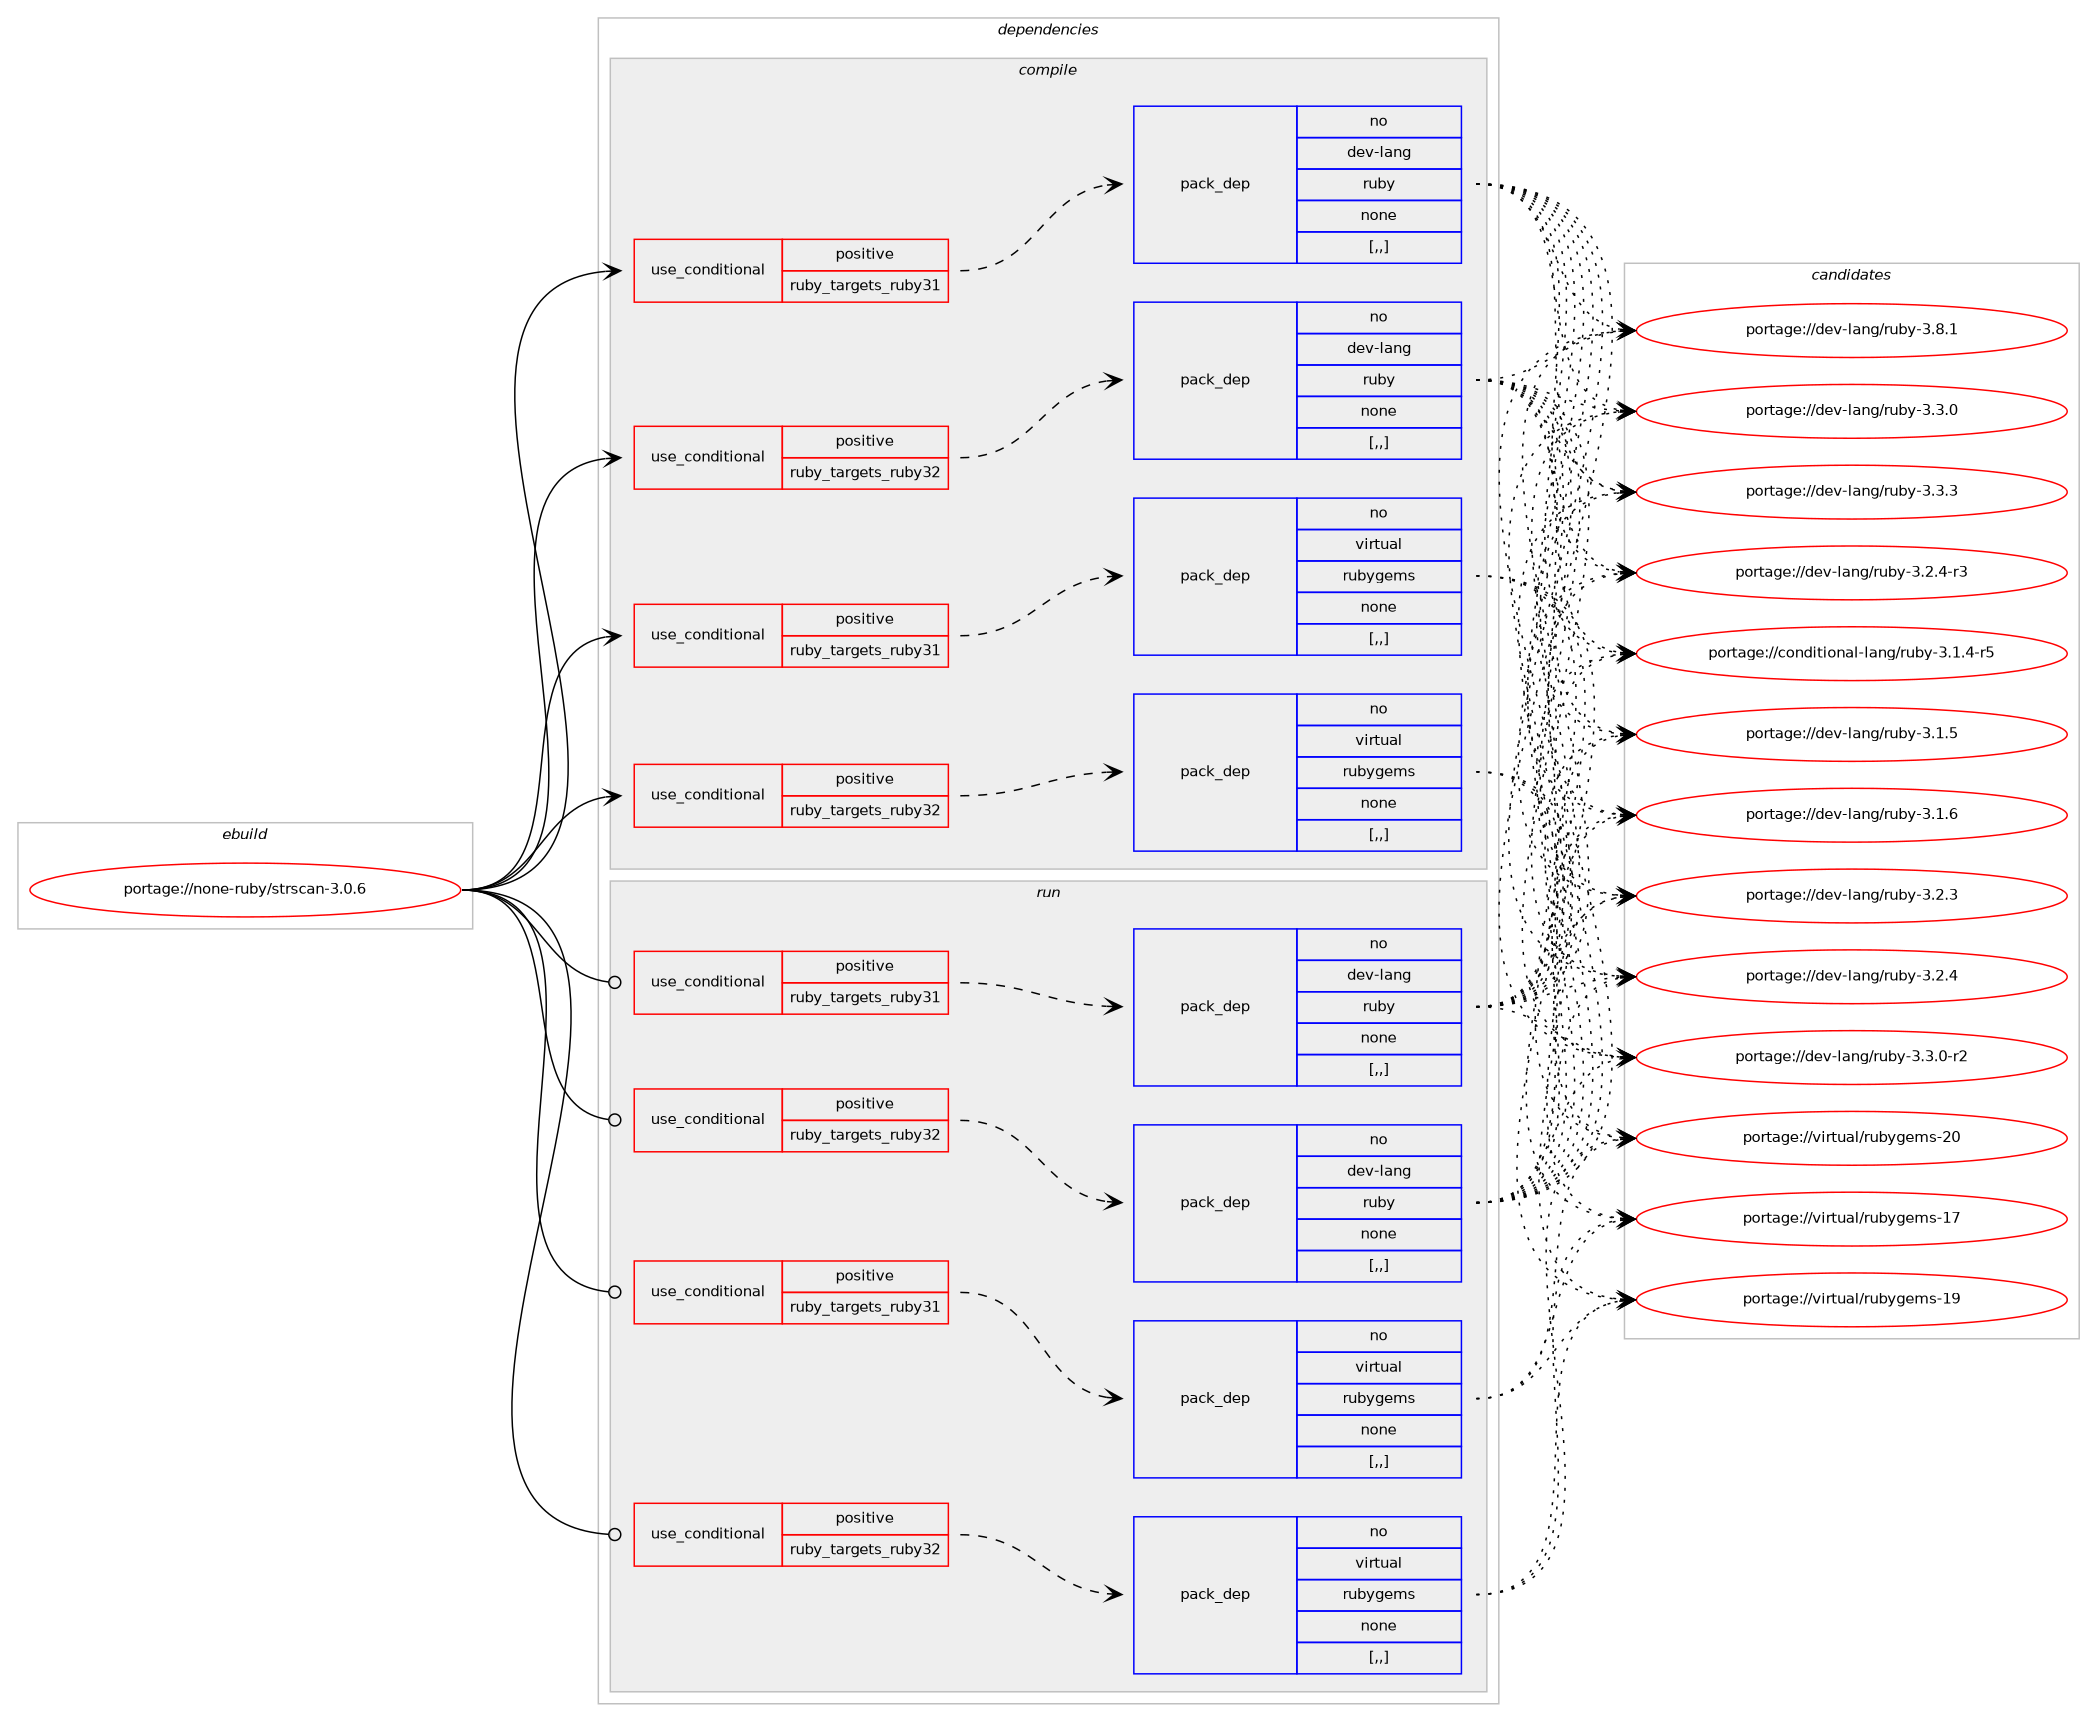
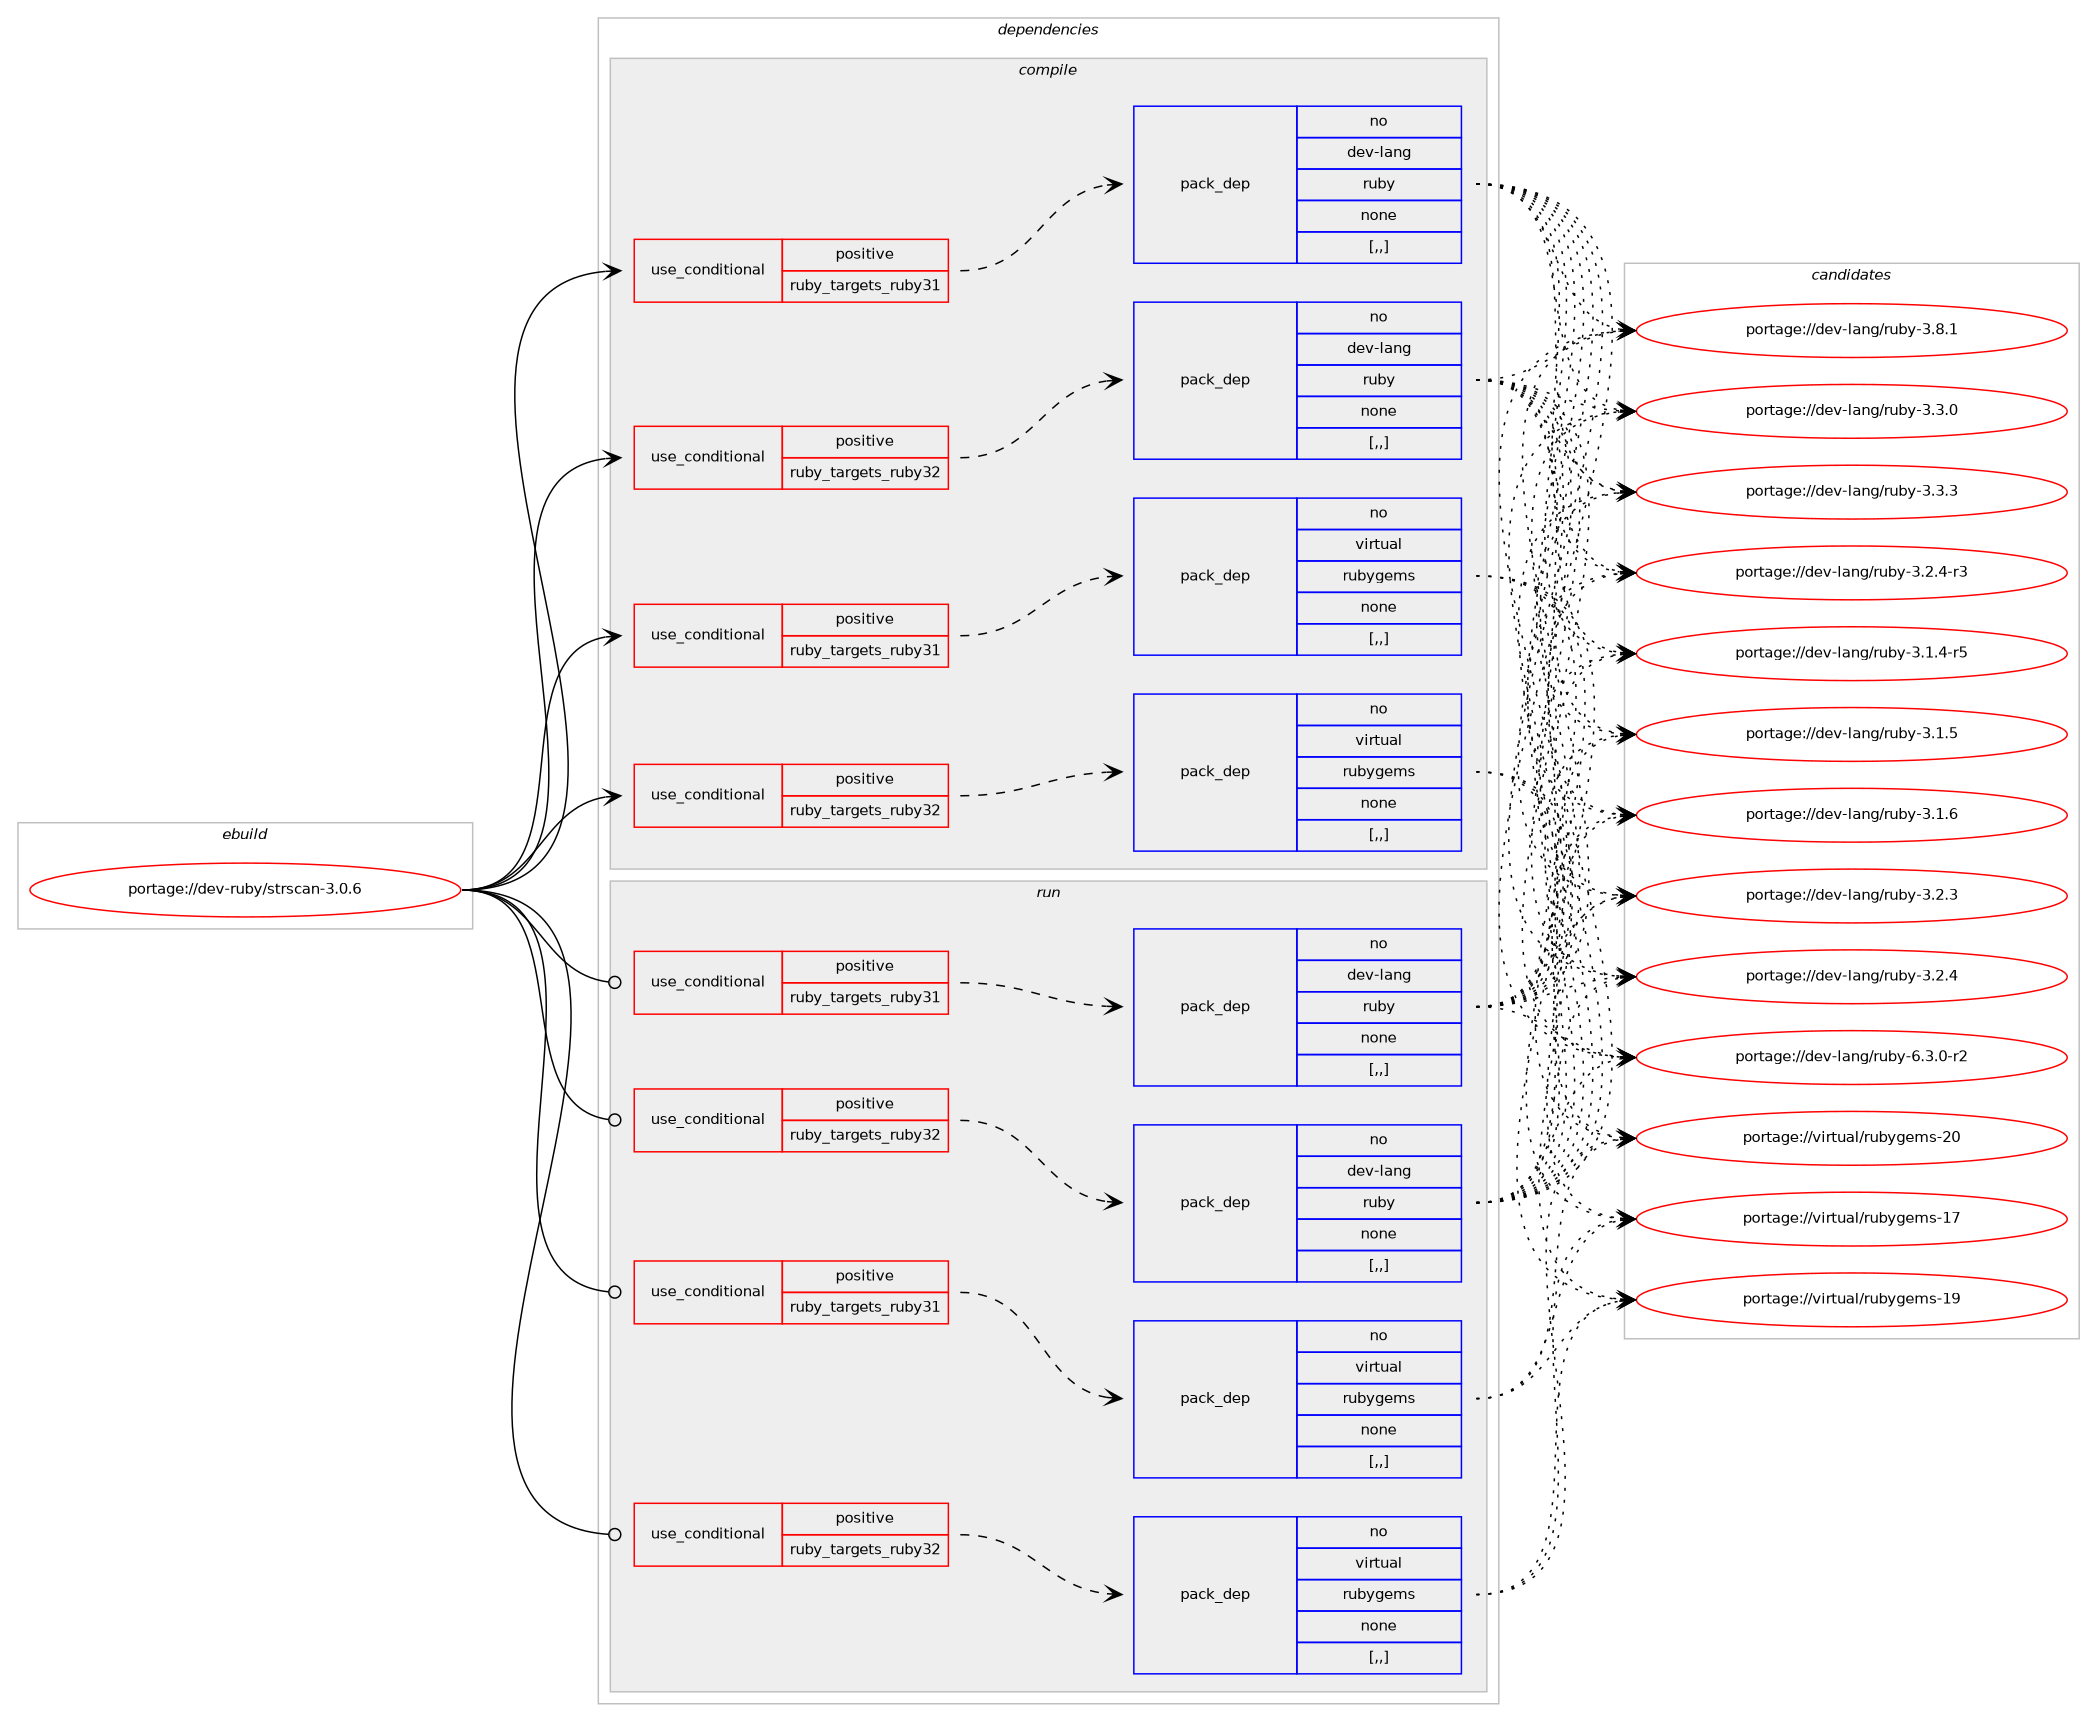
node "portage://conditional-lang/ruby-3.1.4-r5": label "portage://conditional-lang/ruby-3.1.4-r5" -> "portage://dev-lang/ruby-3.1.4-r5"
node "portage://none-ruby/strscan-3.0.6": label "portage://none-ruby/strscan-3.0.6" -> "portage://dev-ruby/strscan-3.0.6"
node "portage://dev-lang/ruby-3.3.0-r2": label "portage://dev-lang/ruby-3.3.0-r2" -> "portage://dev-lang/ruby-6.3.0-r2"
